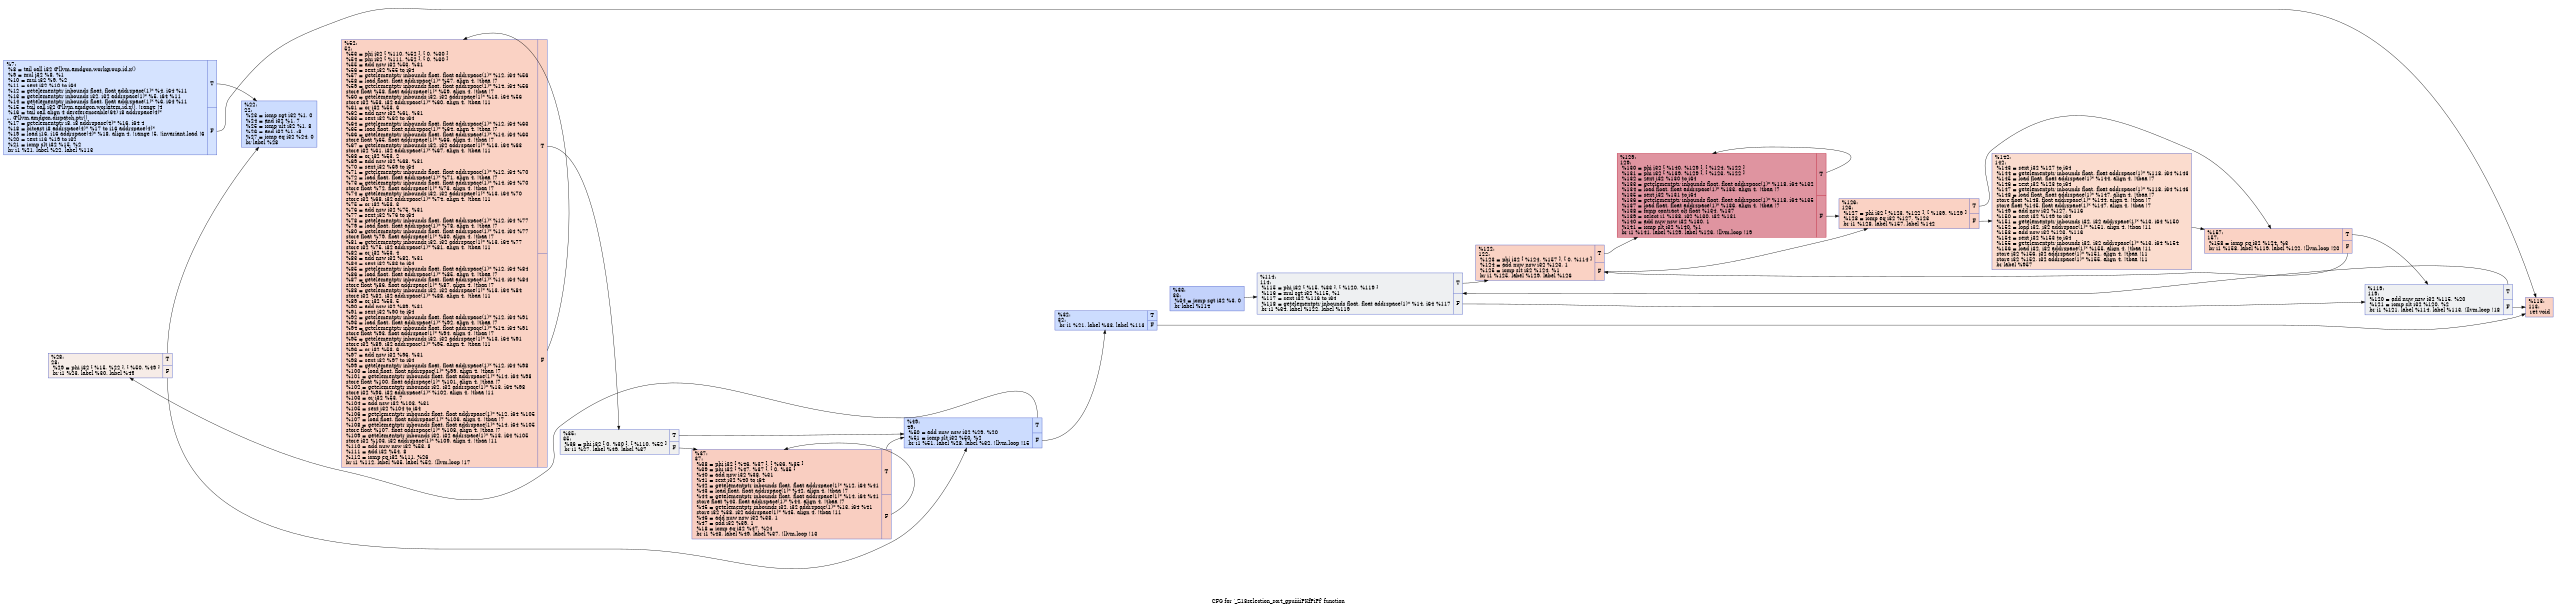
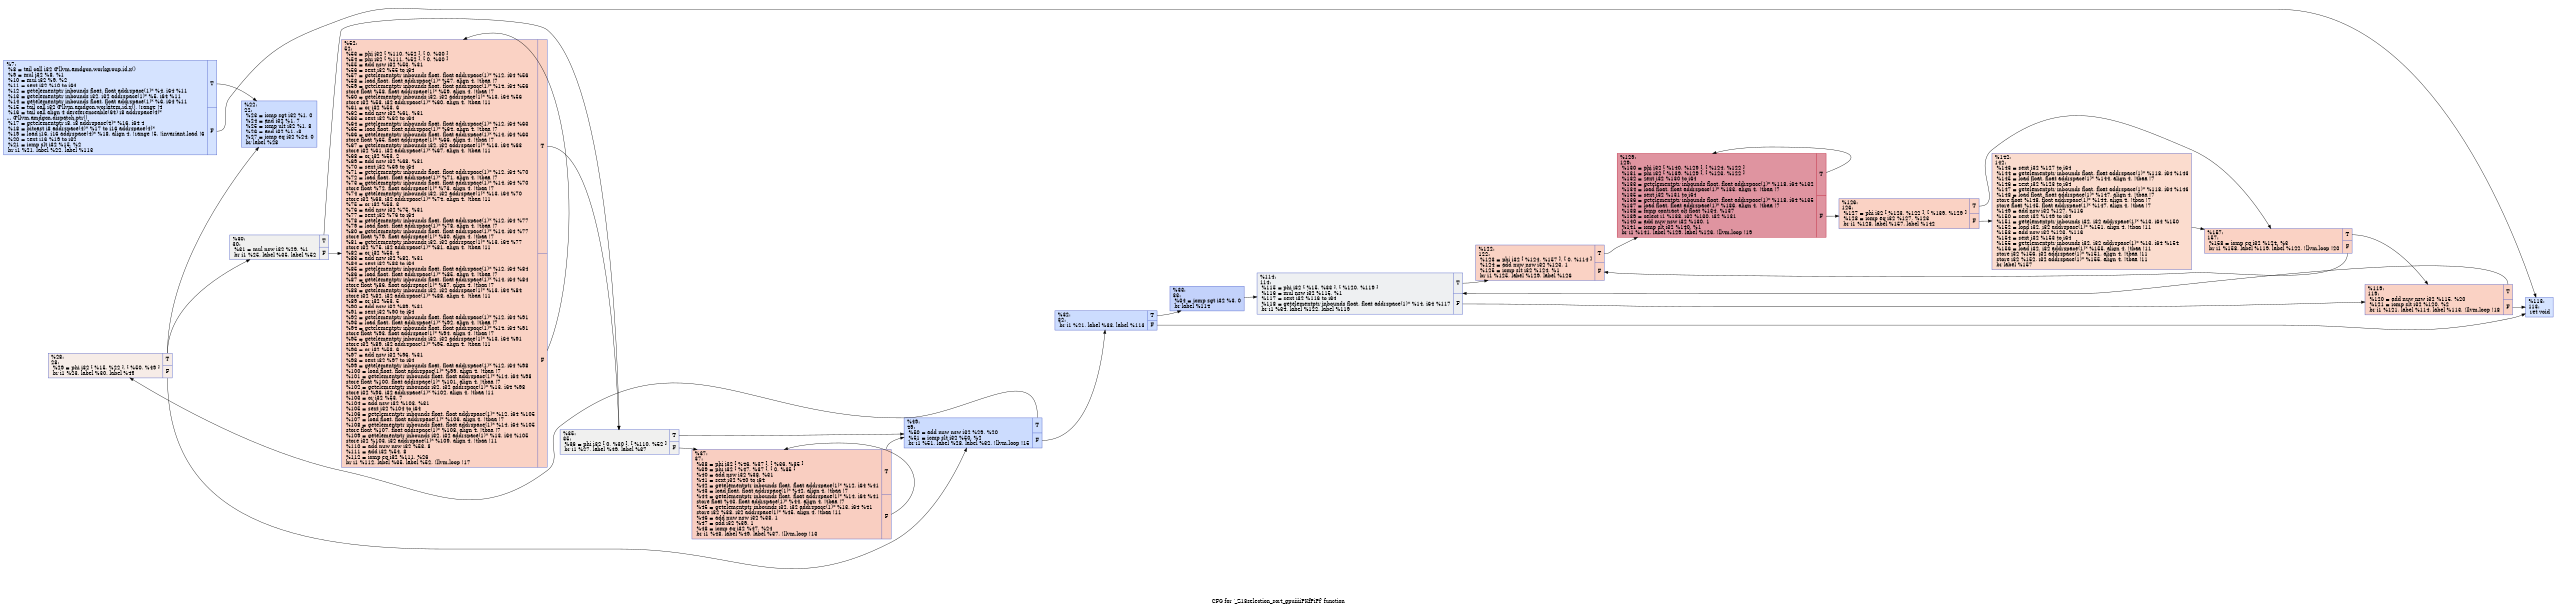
node "%30:": added
edge "%122:" -> "%126:": removed
node "%142:": text "br label %957" -> "br label %157"
node "%114:": text "%116 = mul sgt i32 %115, %1" -> "%116 = mul nsw i32 %115, %1"
node "%119:": fillcolor #d9dce170 -> #f4987a70
node "%113:": fillcolor #f4987a70 -> #a1c0ff70
edge "%32:" -> "%33:": added
node "%37:": text "%18 = icmp eq i32 %47, %24" -> "%48 = icmp eq i32 %47, %24"
